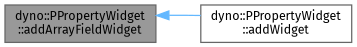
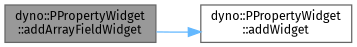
edge "dyno::PPropertyWidget ::addWidget" -> "dyno::PPropertyWidget ::addArrayFieldWidget": reversed
